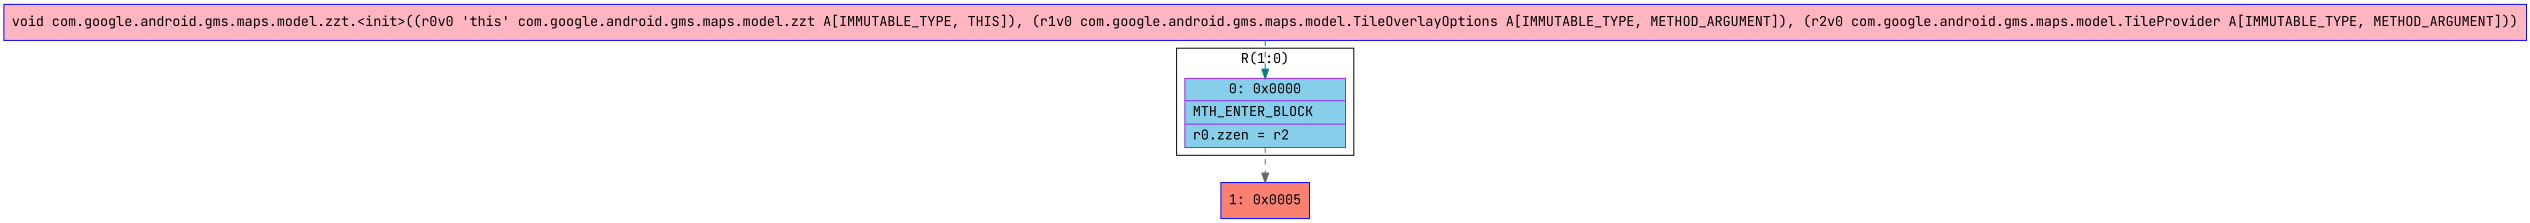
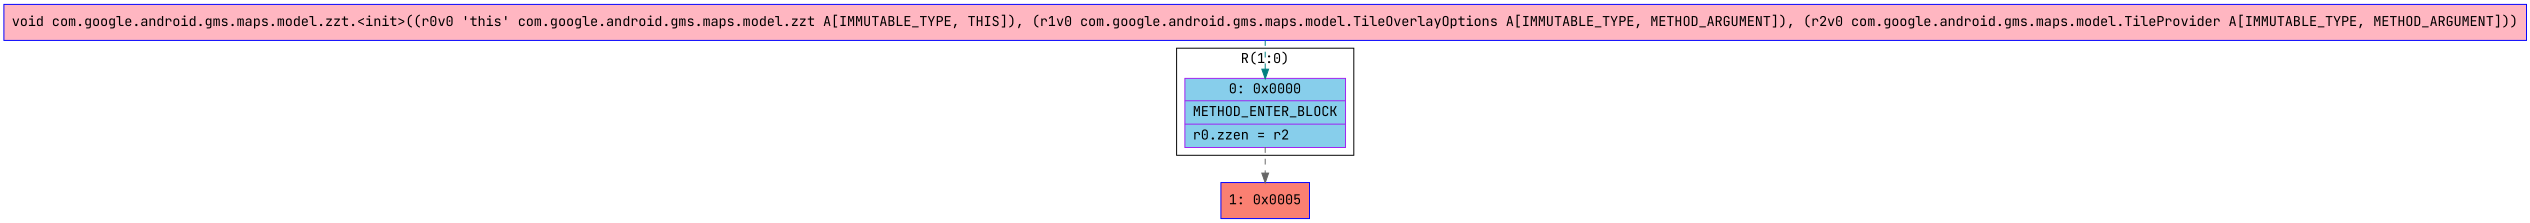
node "0: 0x0000": text "MTH_ENTER_BLOCK" -> "METHOD_ENTER_BLOCK"
